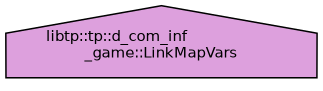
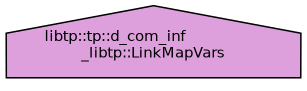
node "libtp::tp::d_com_inf _game::LinkMapVars": label "libtp::tp::d_com_inf _game::LinkMapVars" -> "libtp::tp::d_com_inf _libtp::LinkMapVars"
